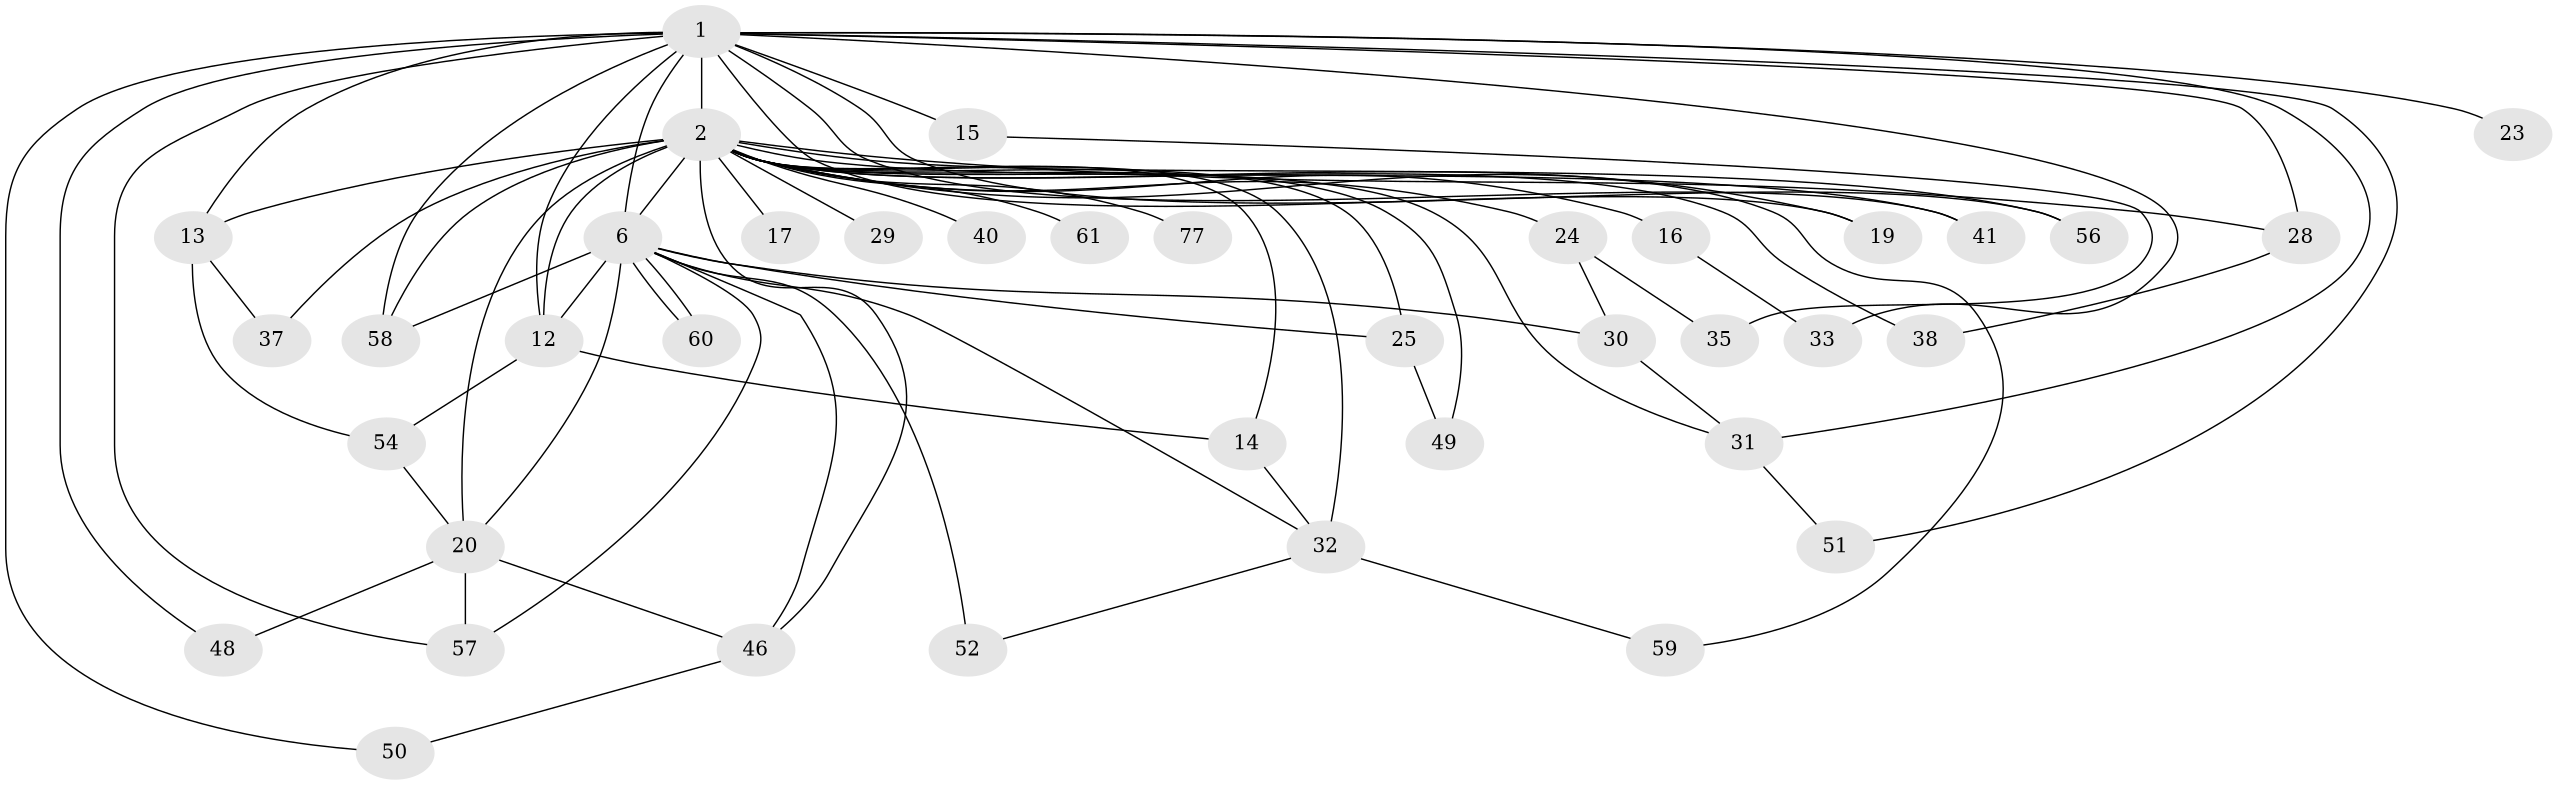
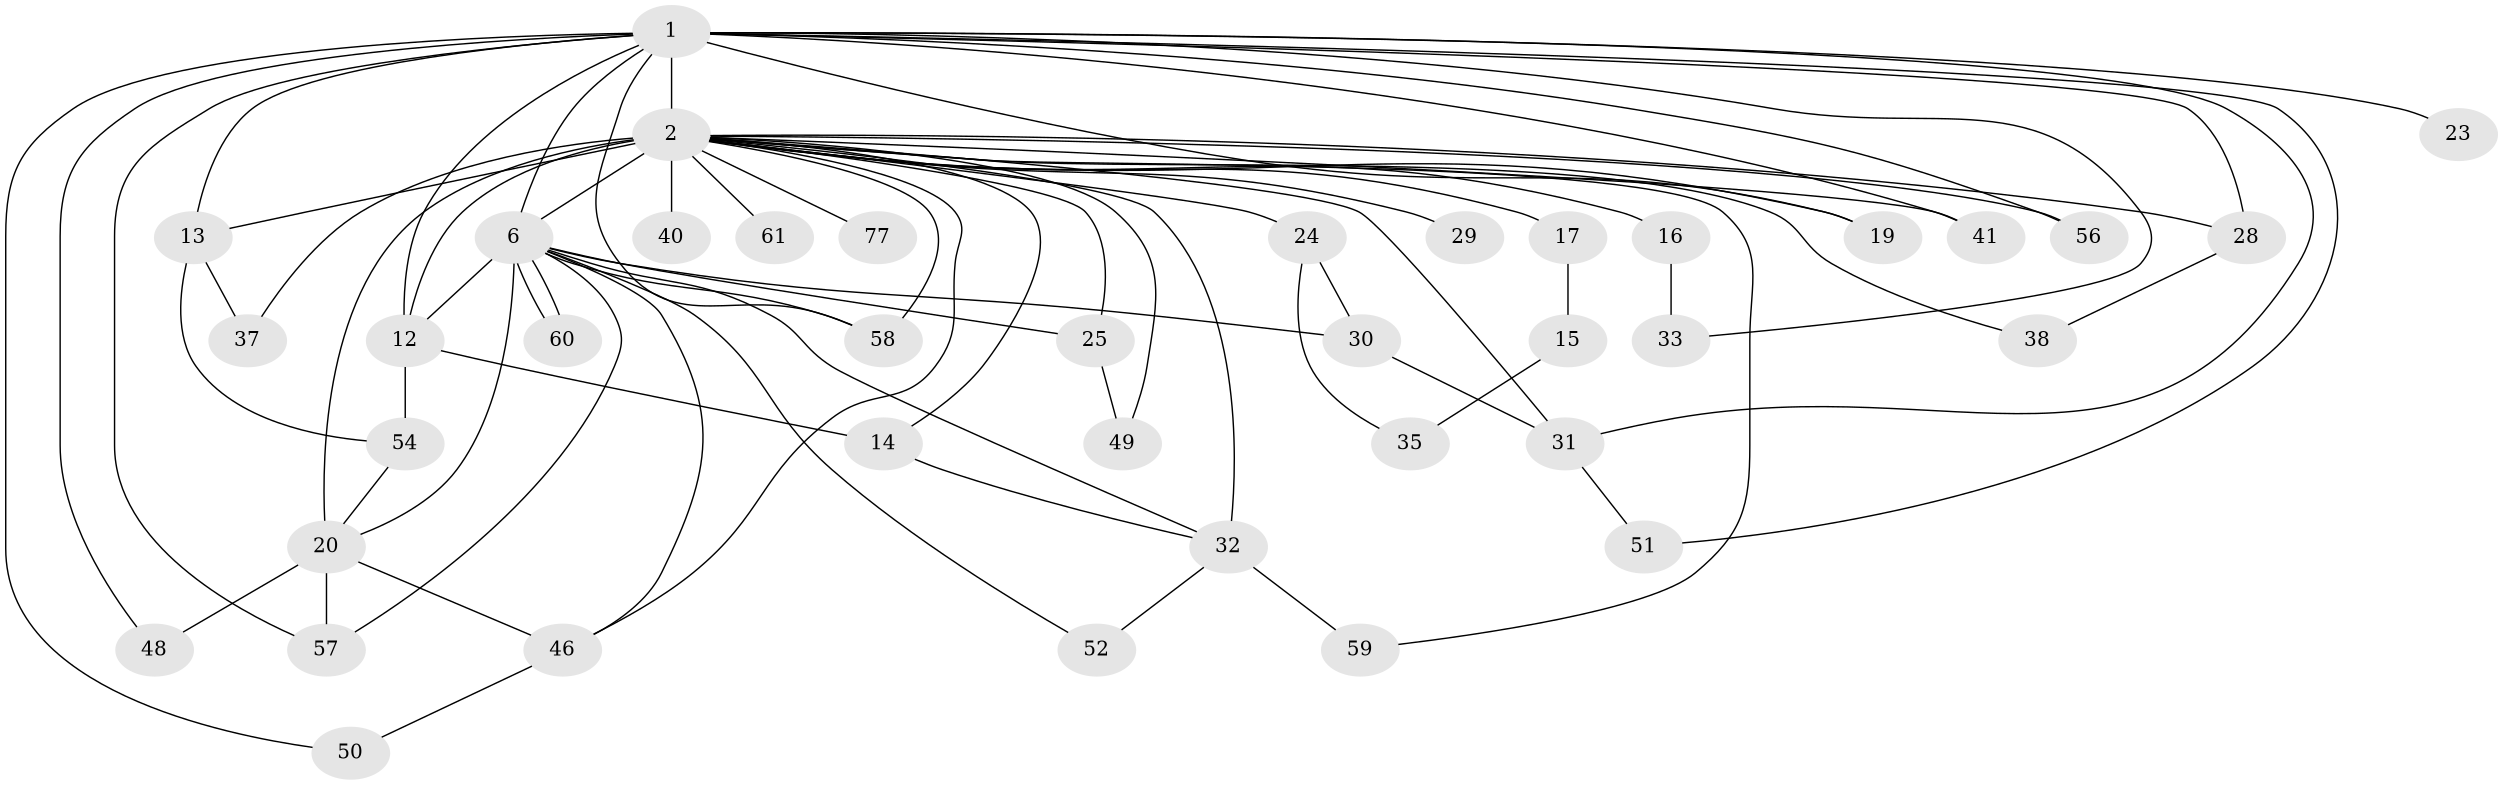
edge "1" -- "15": now "17" -- "15"
